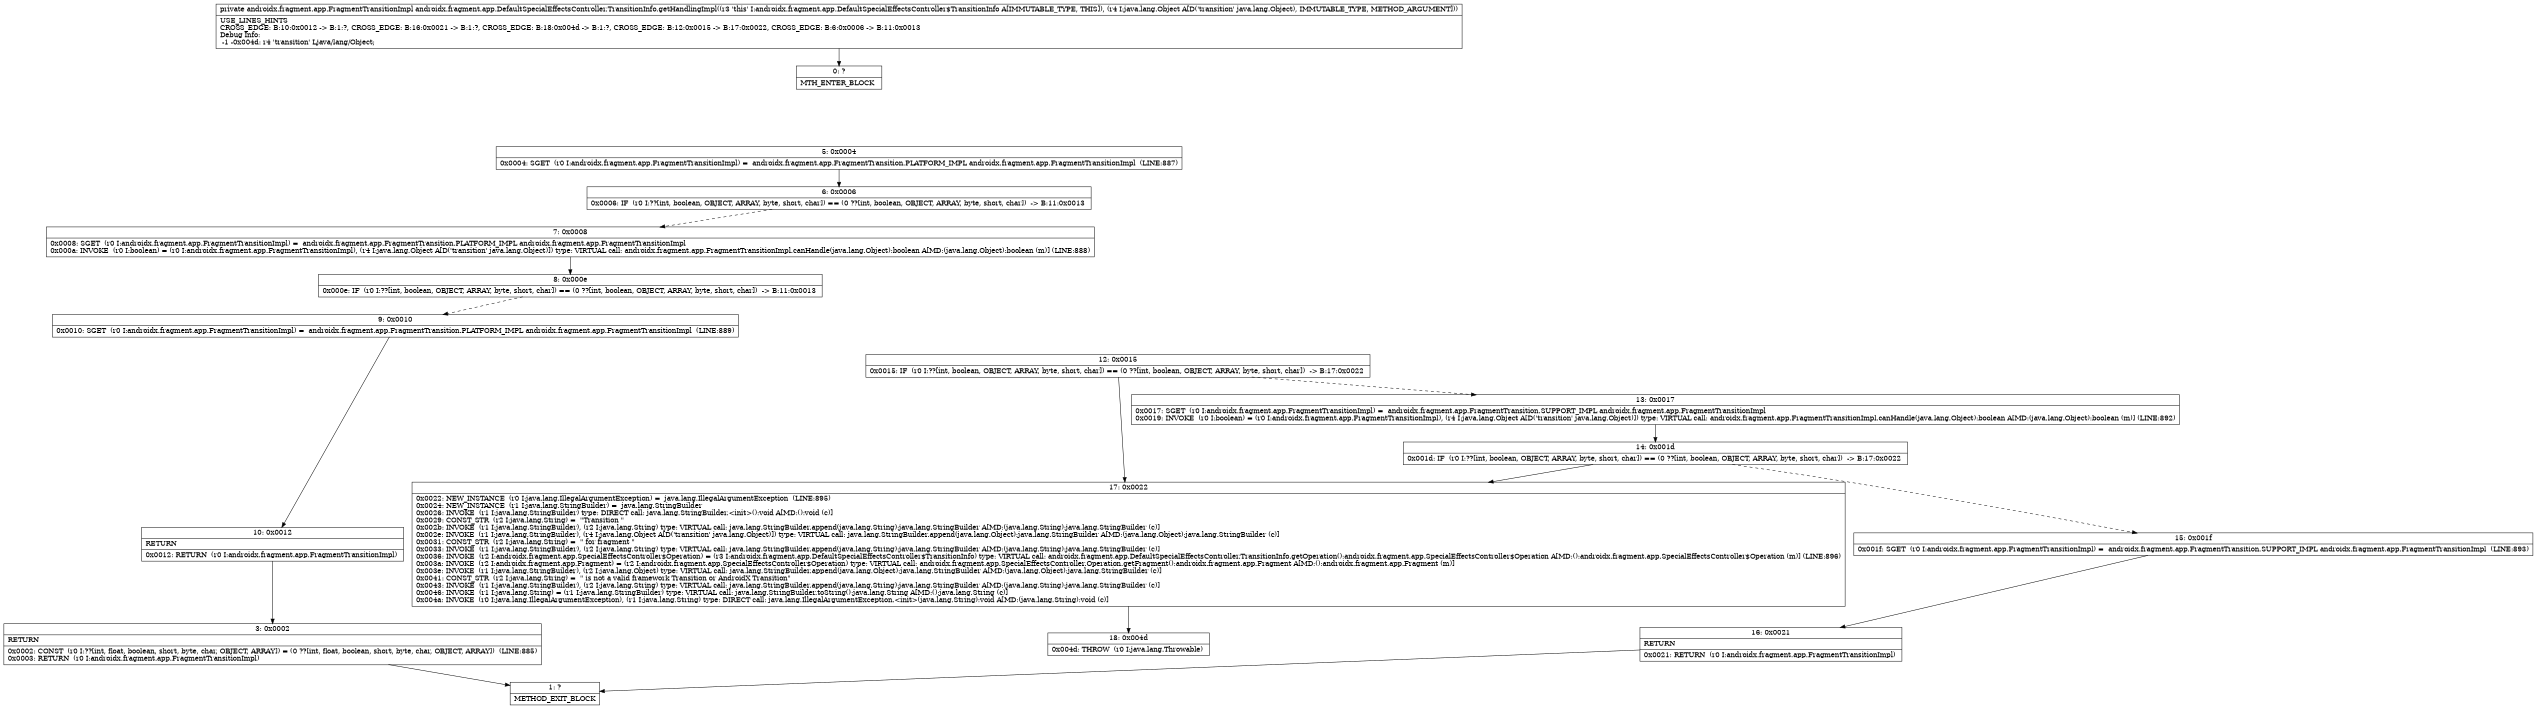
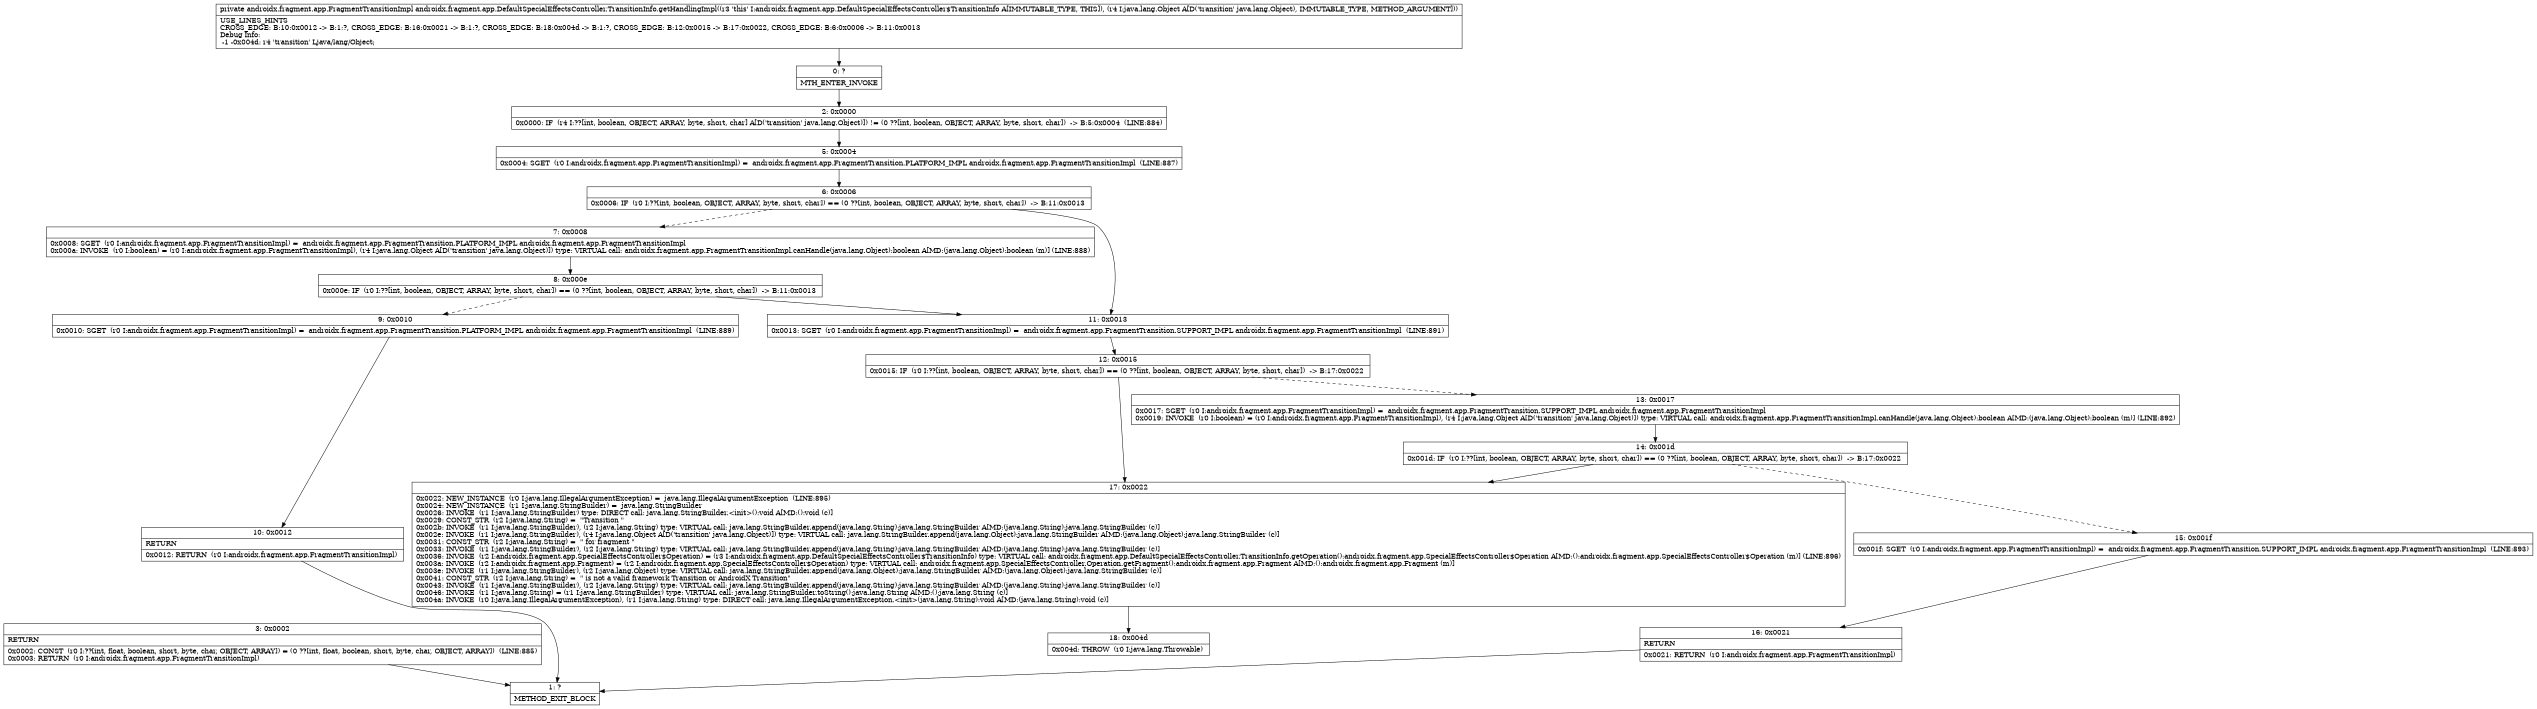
node "0: ?": text "MTH_ENTER_BLOCK" -> "MTH_ENTER_INVOKE"
node "2: 0x0000": added
node "11: 0x0013": added
edge "10: 0x0012" -> "3: 0x0002": now "10: 0x0012" -> "1: ?"
